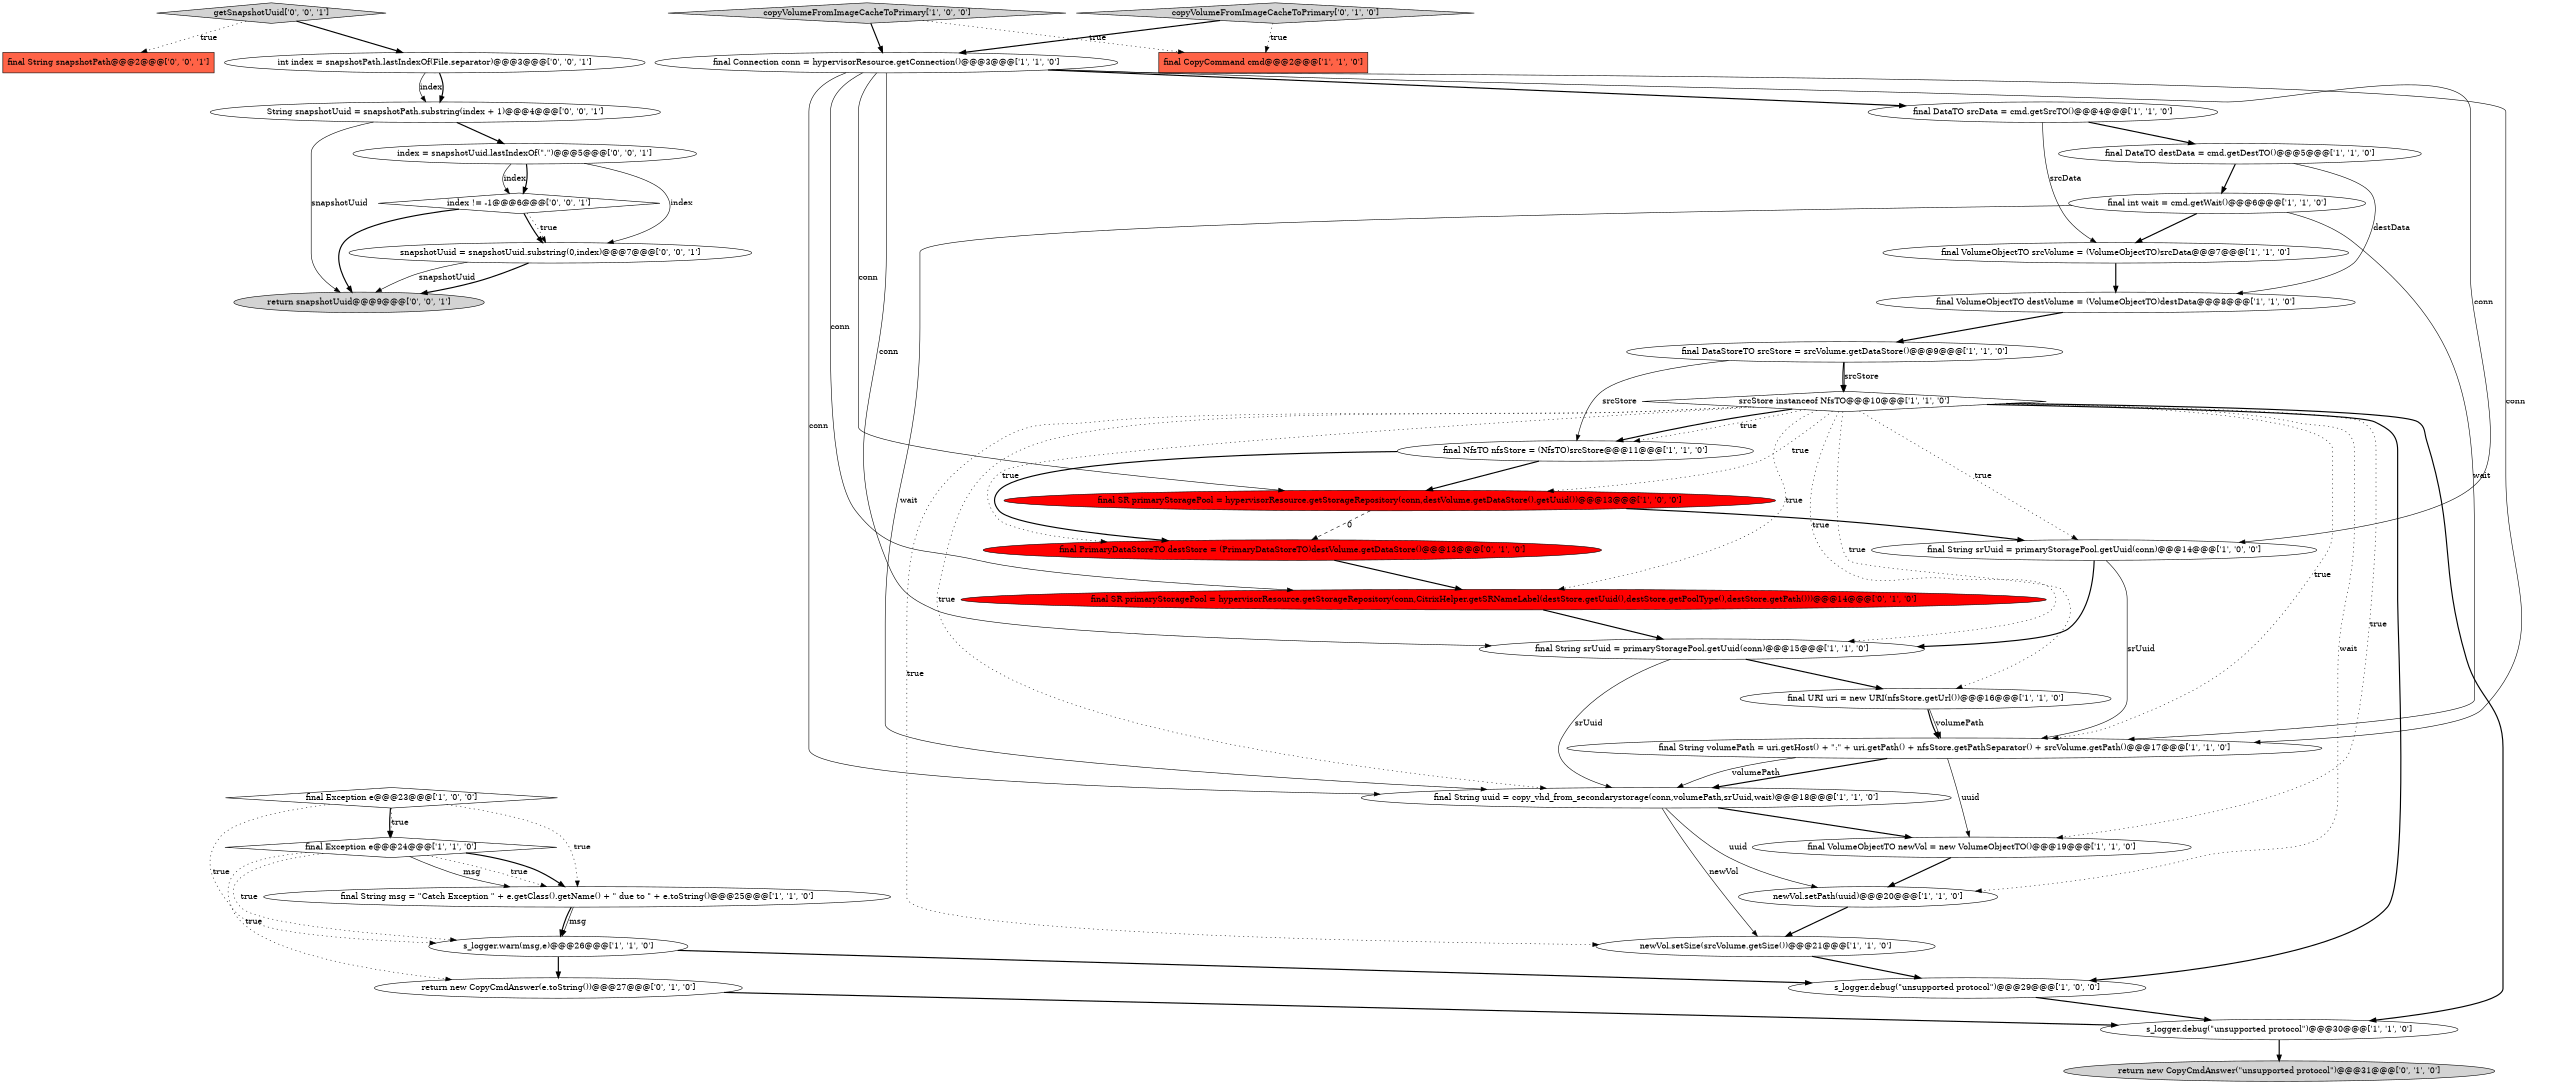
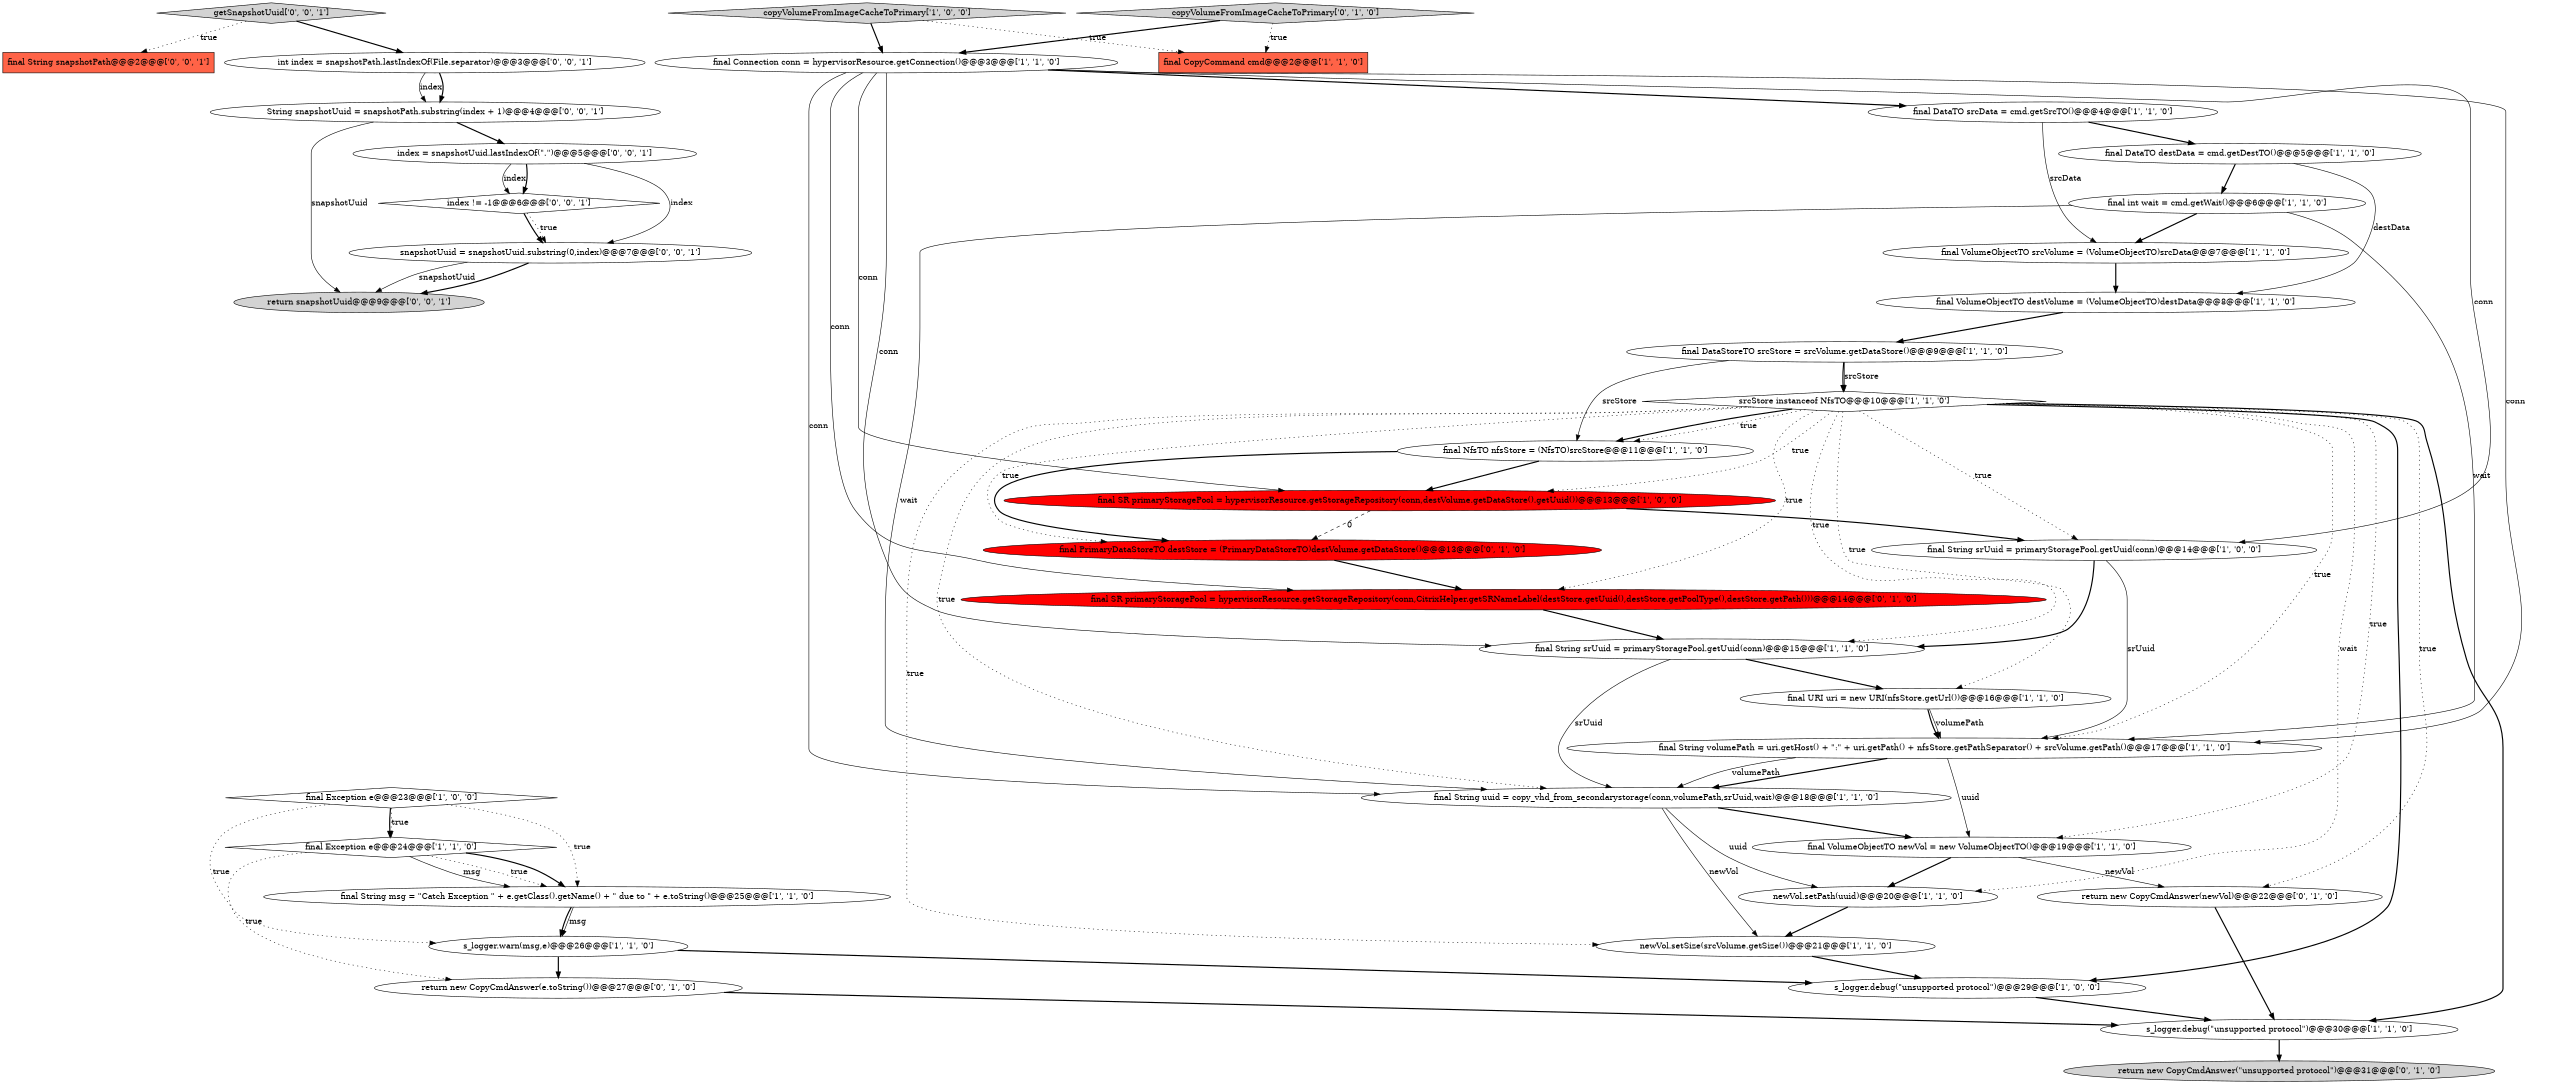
edge "index != -1@@@6@@@['0', '0', '1']" -> "return snapshotUuid@@@9@@@['0', '0', '1']": removed
node "return new CopyCmdAnswer(newVol)@@@22@@@['0', '1', '0']": added
edge "final Exception e@@@24@@@['1', '1', '0']" -> "s_logger.warn(msg,e)@@@26@@@['1', '1', '0']": removed, label "true"
